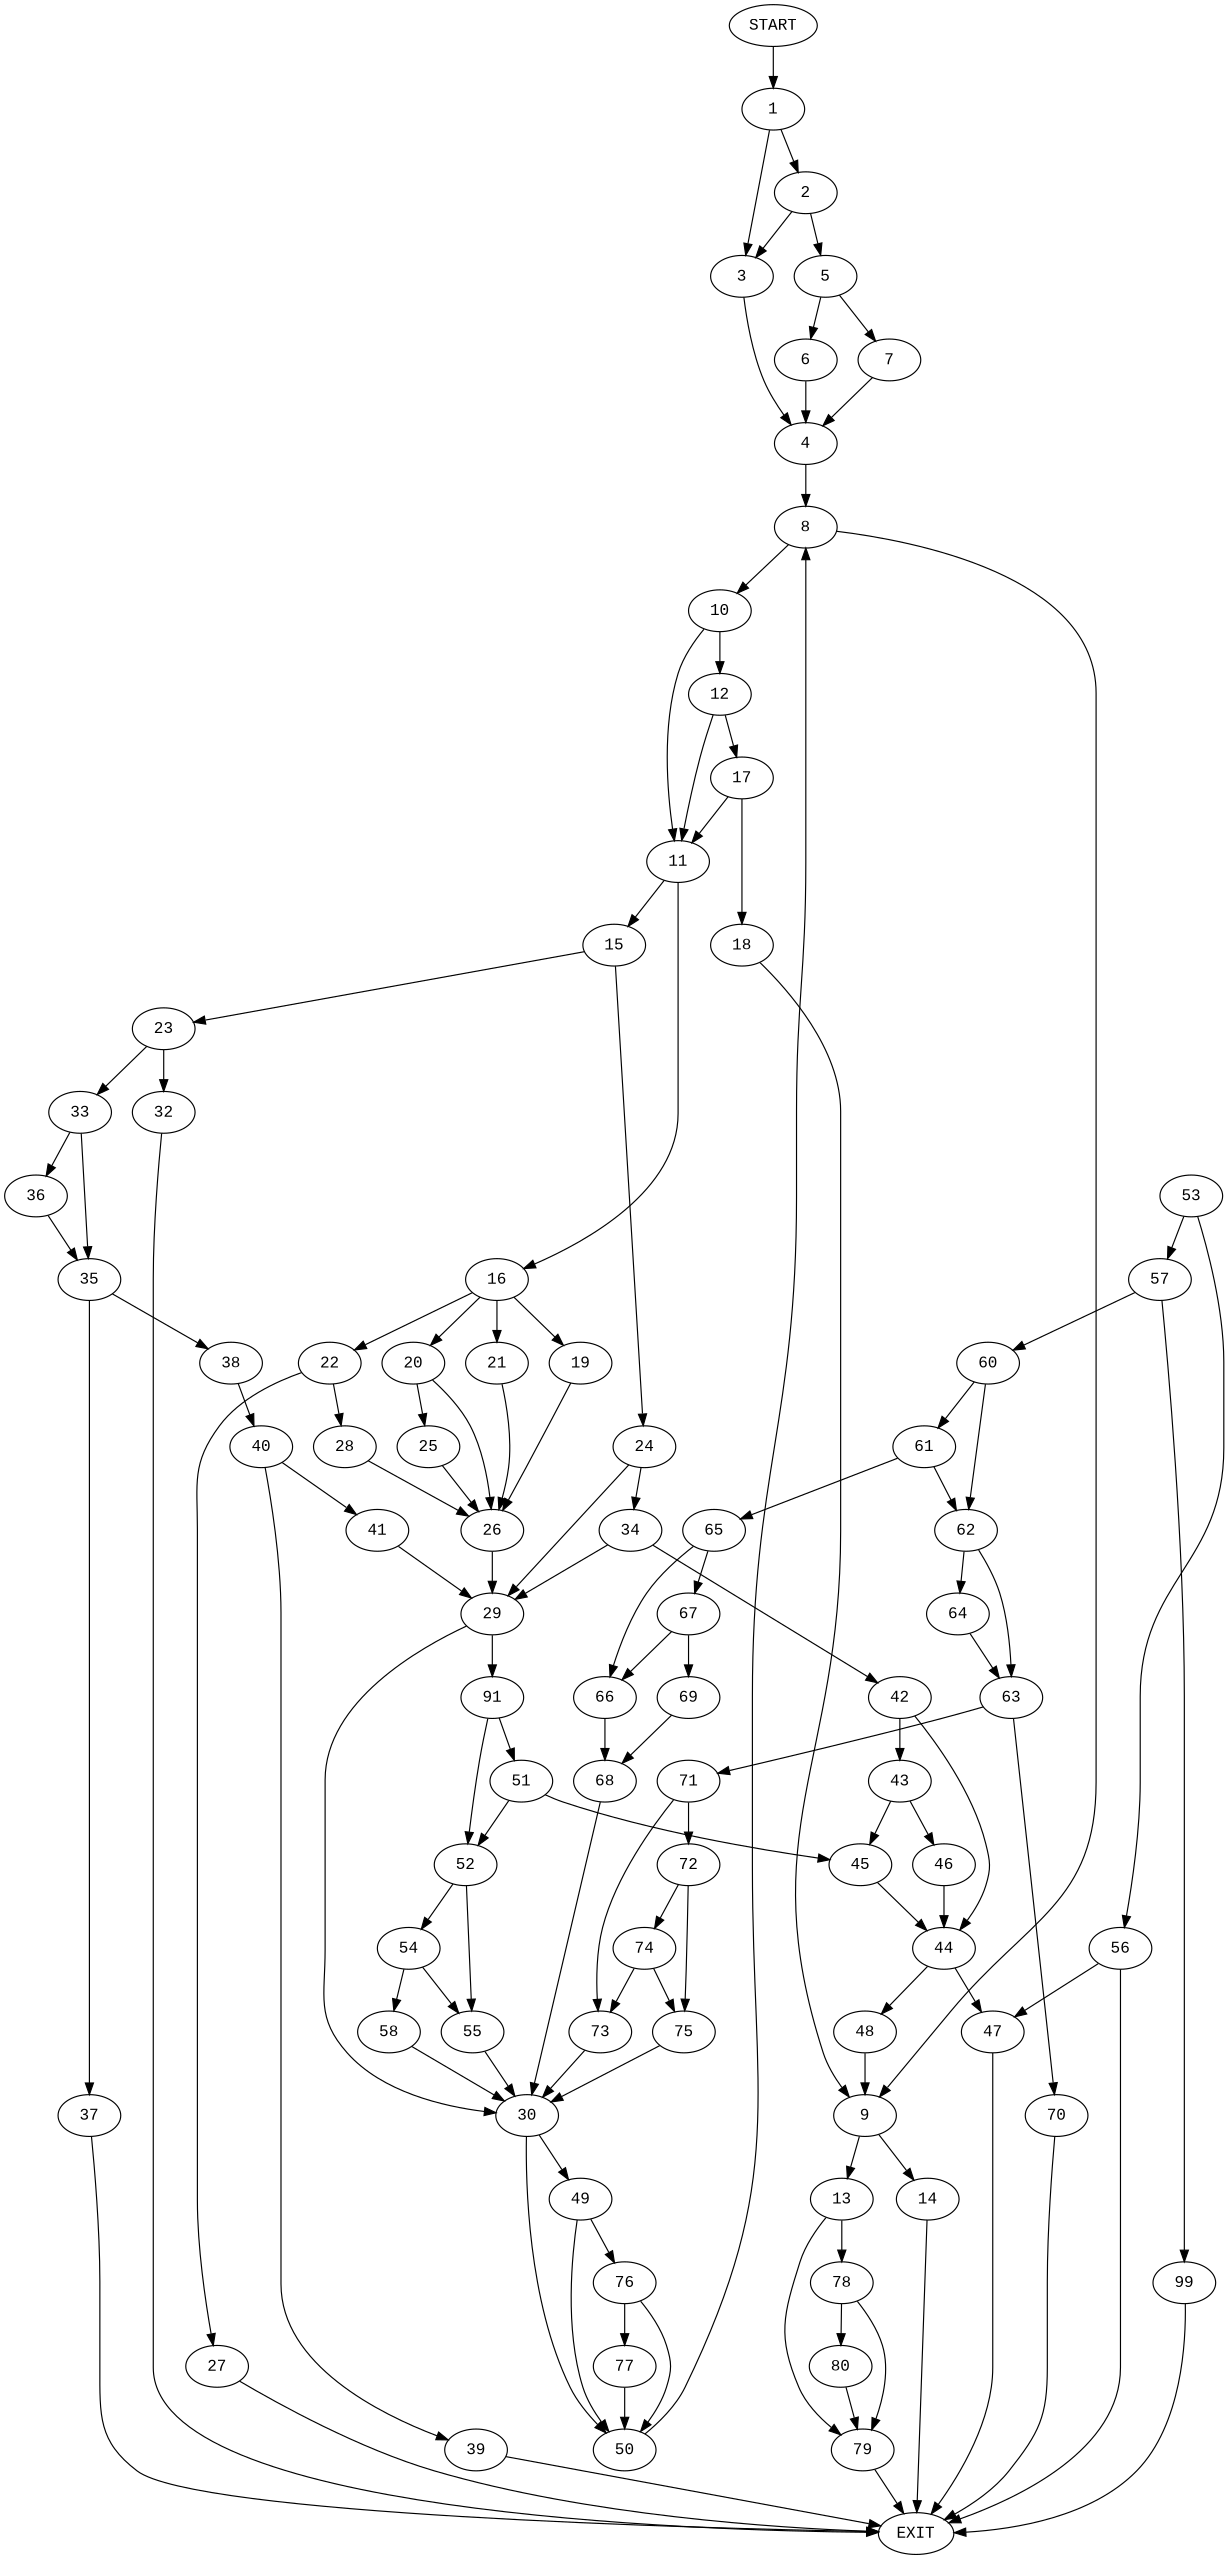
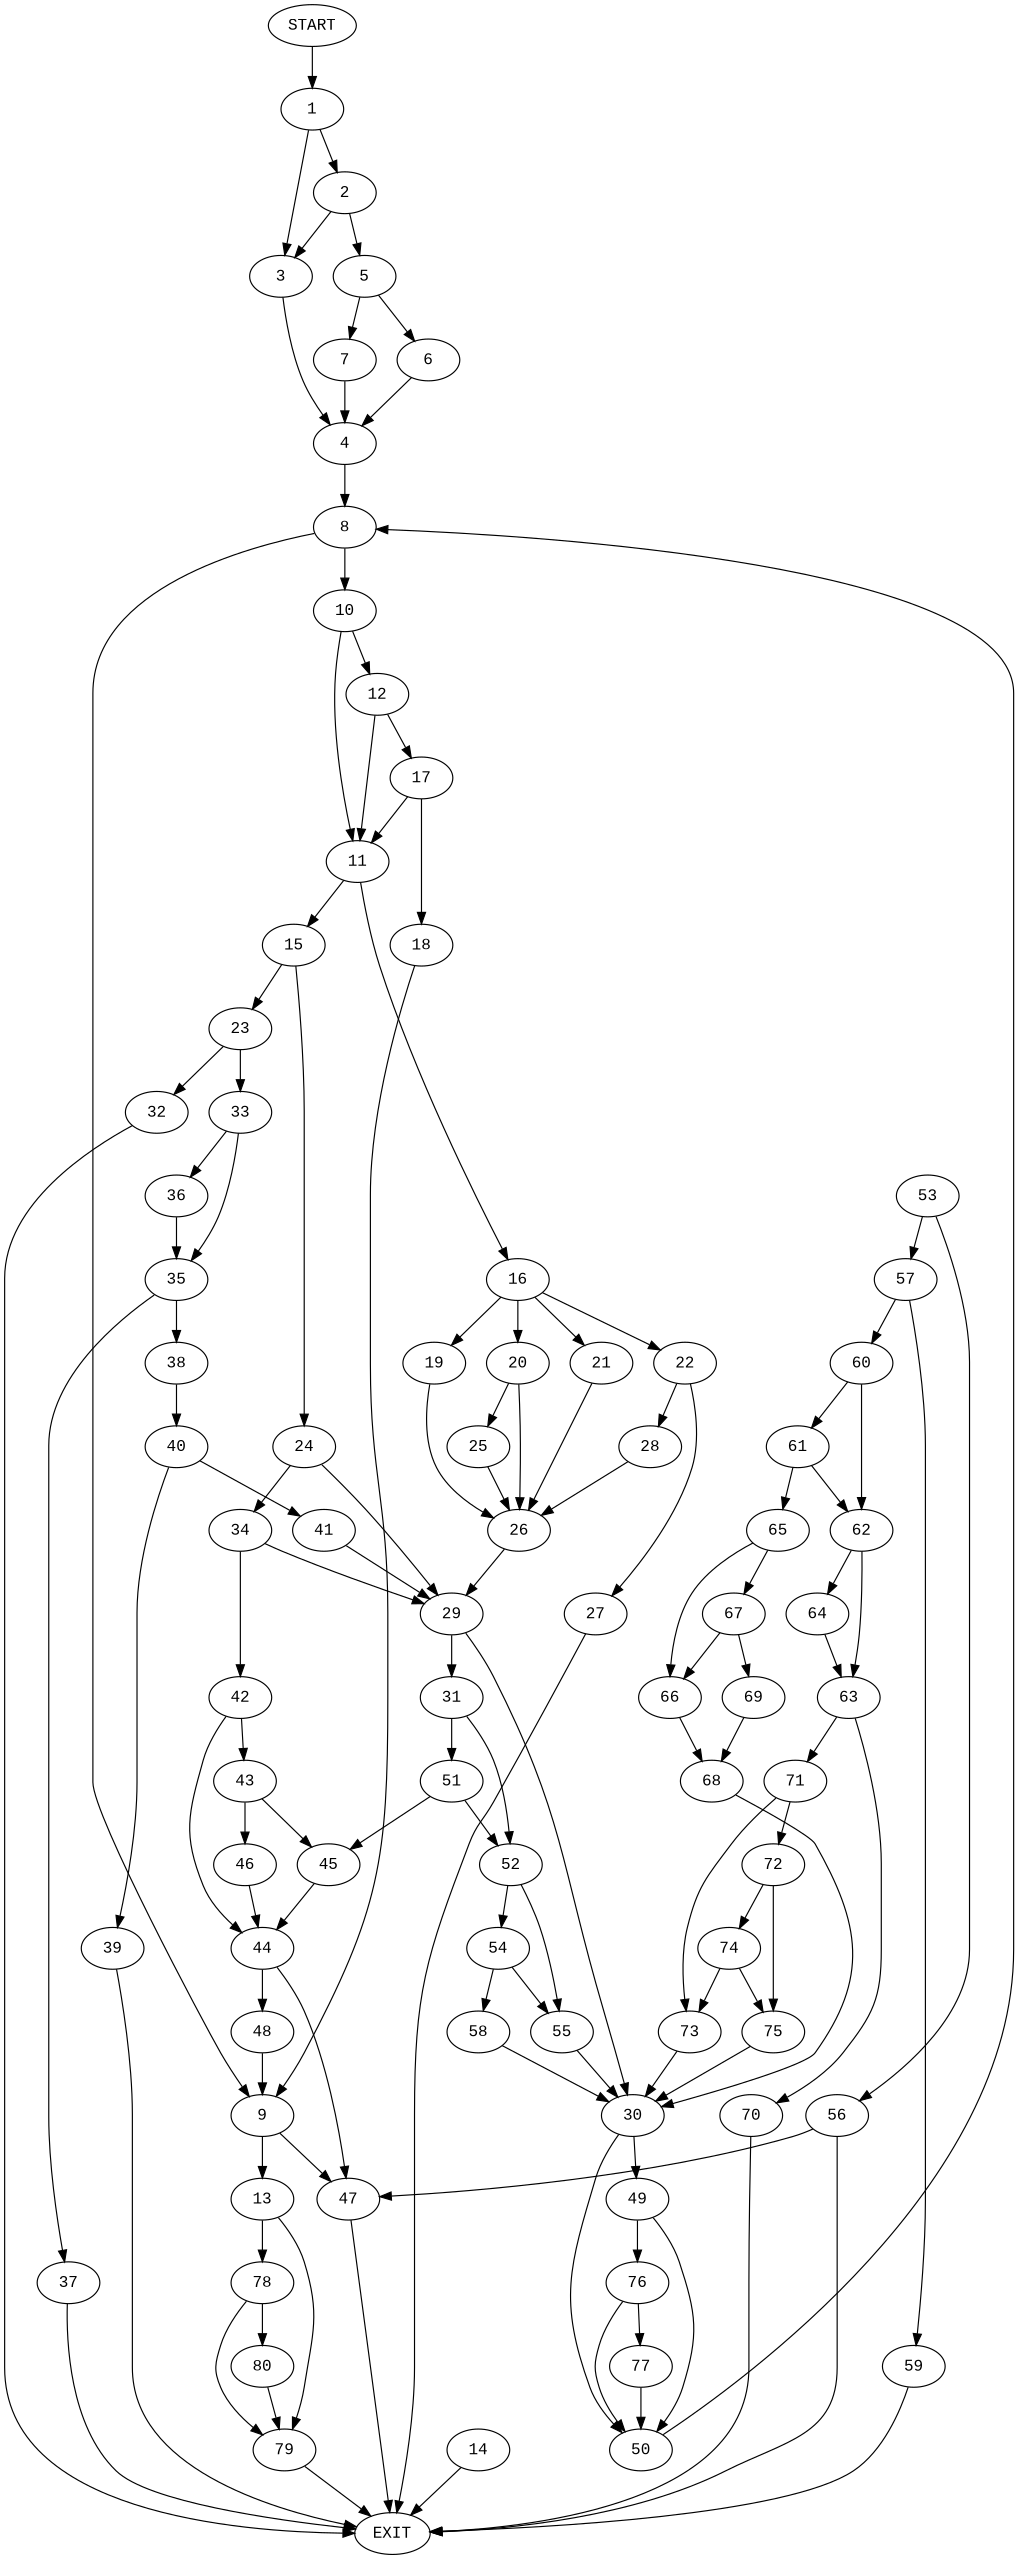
node "91": label "91" -> "31"
edge "9" -> "14": now "9" -> "47"
node "99": label "99" -> "59"
